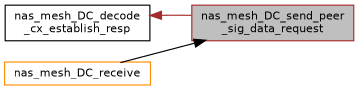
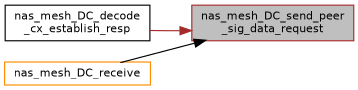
edge "nas_mesh_DC_send_peer _sig_data_request" -> "nas_mesh_DC_decode _cx_establish_resp": reversed
